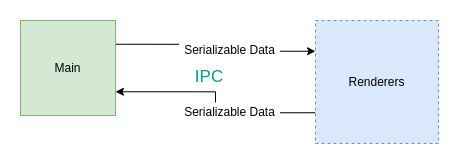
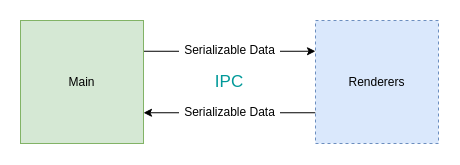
node "Main": size 95x95 -> 123x123
node "IPC": moved (210, 78) -> (230, 83)
